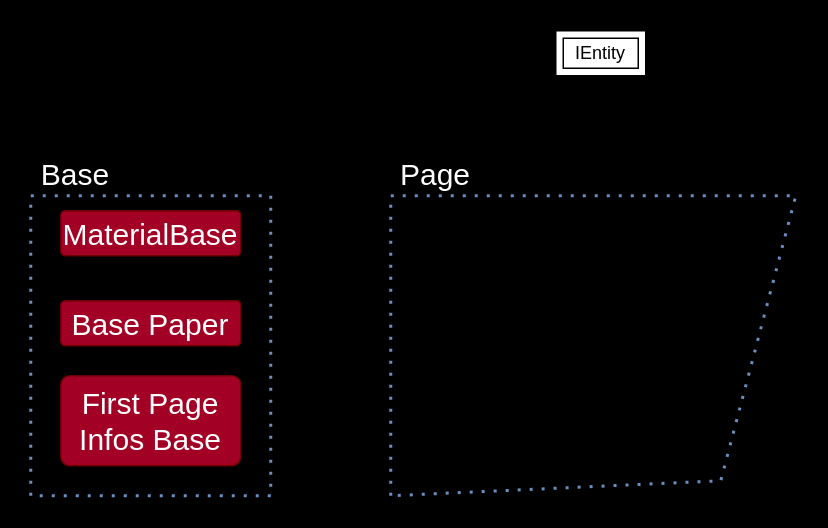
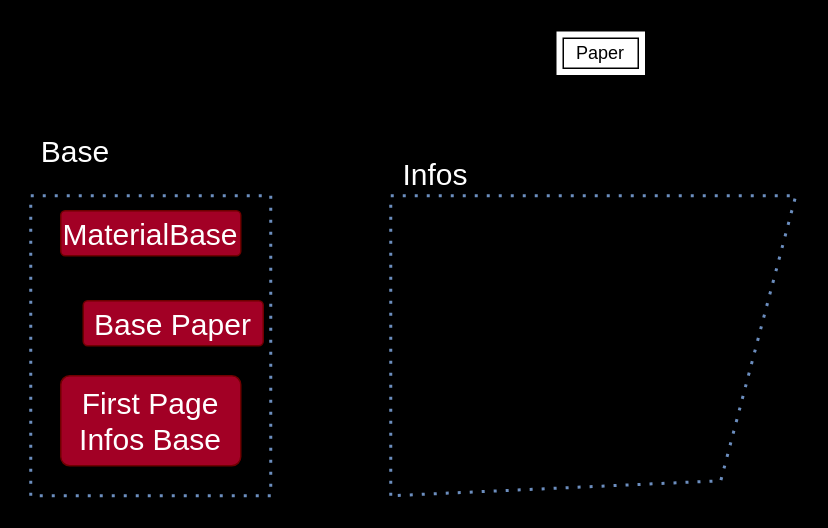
node "IEntity": label "IEntity" -> "Paper"
node "Base": moved (76, 173) -> (76, 151)
node "Page": label "Page" -> "Infos"
node "Base Paper": moved (151, 323) -> (173, 323)
